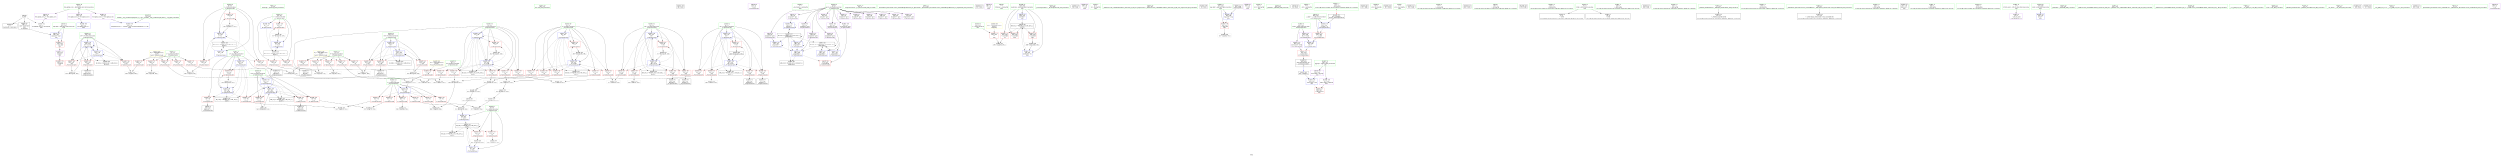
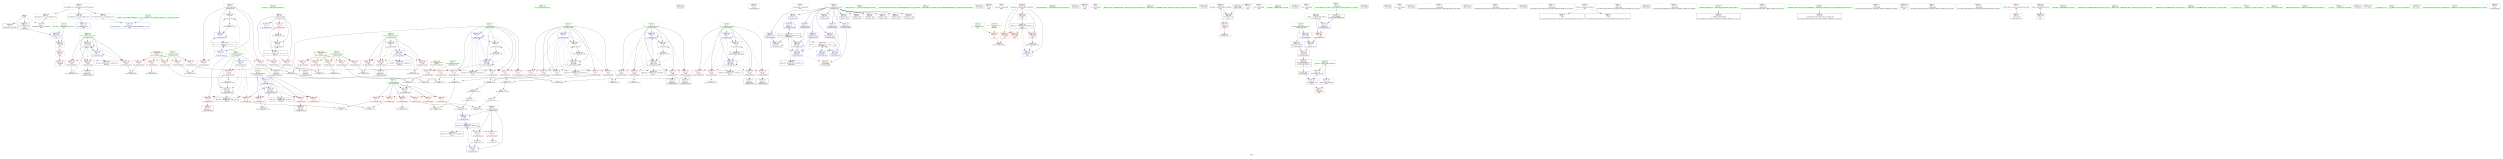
node "NodeID: 6": removed
